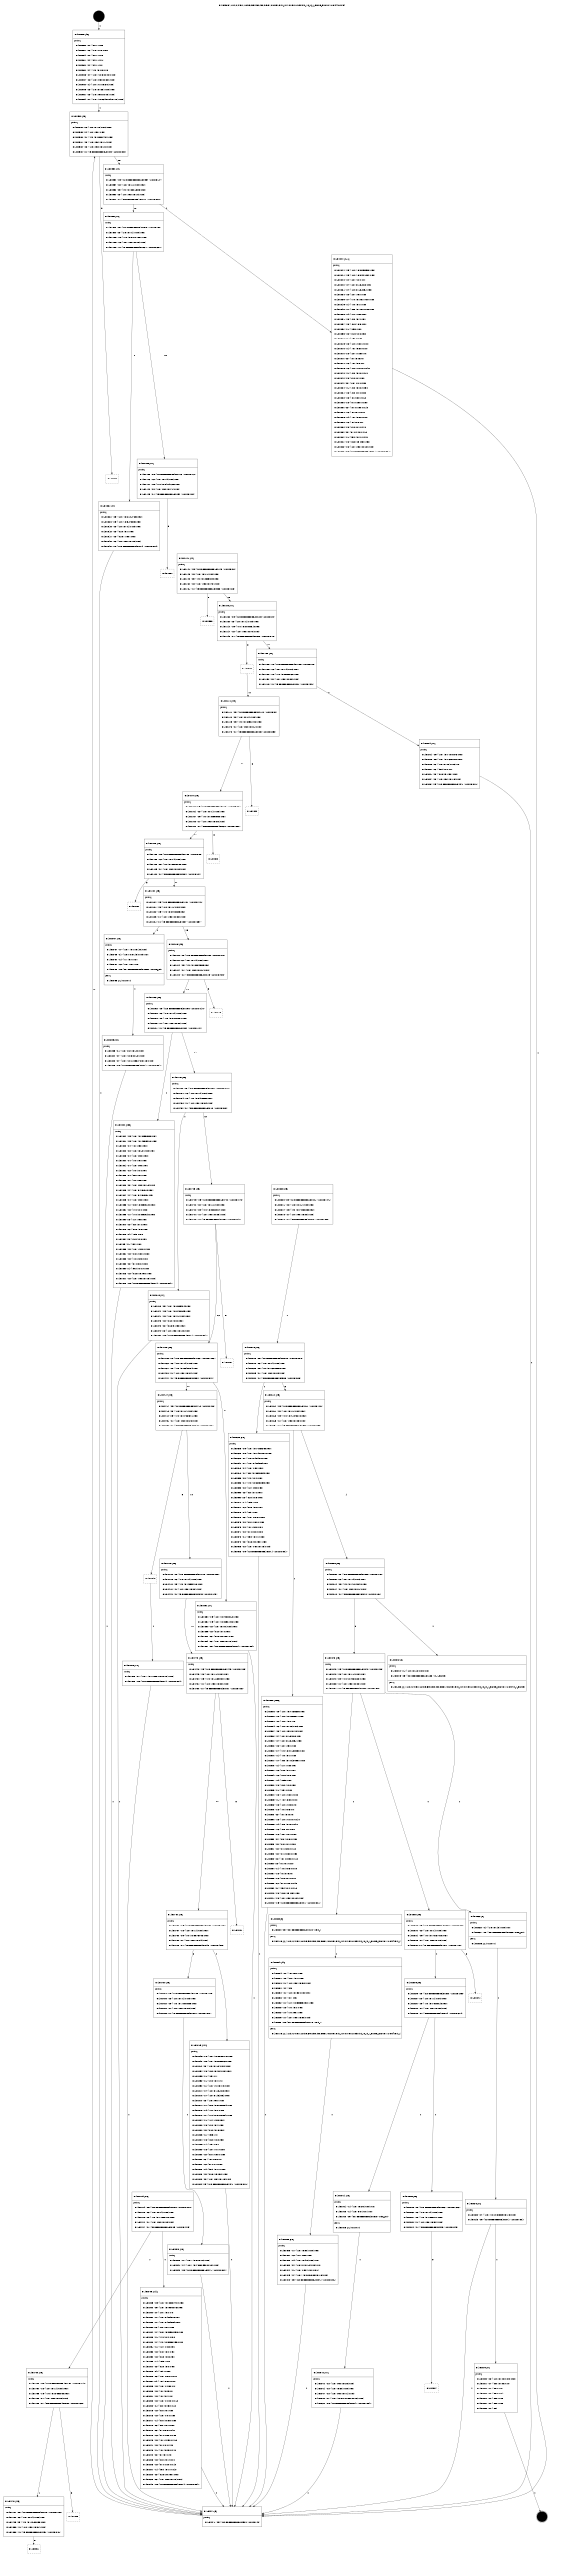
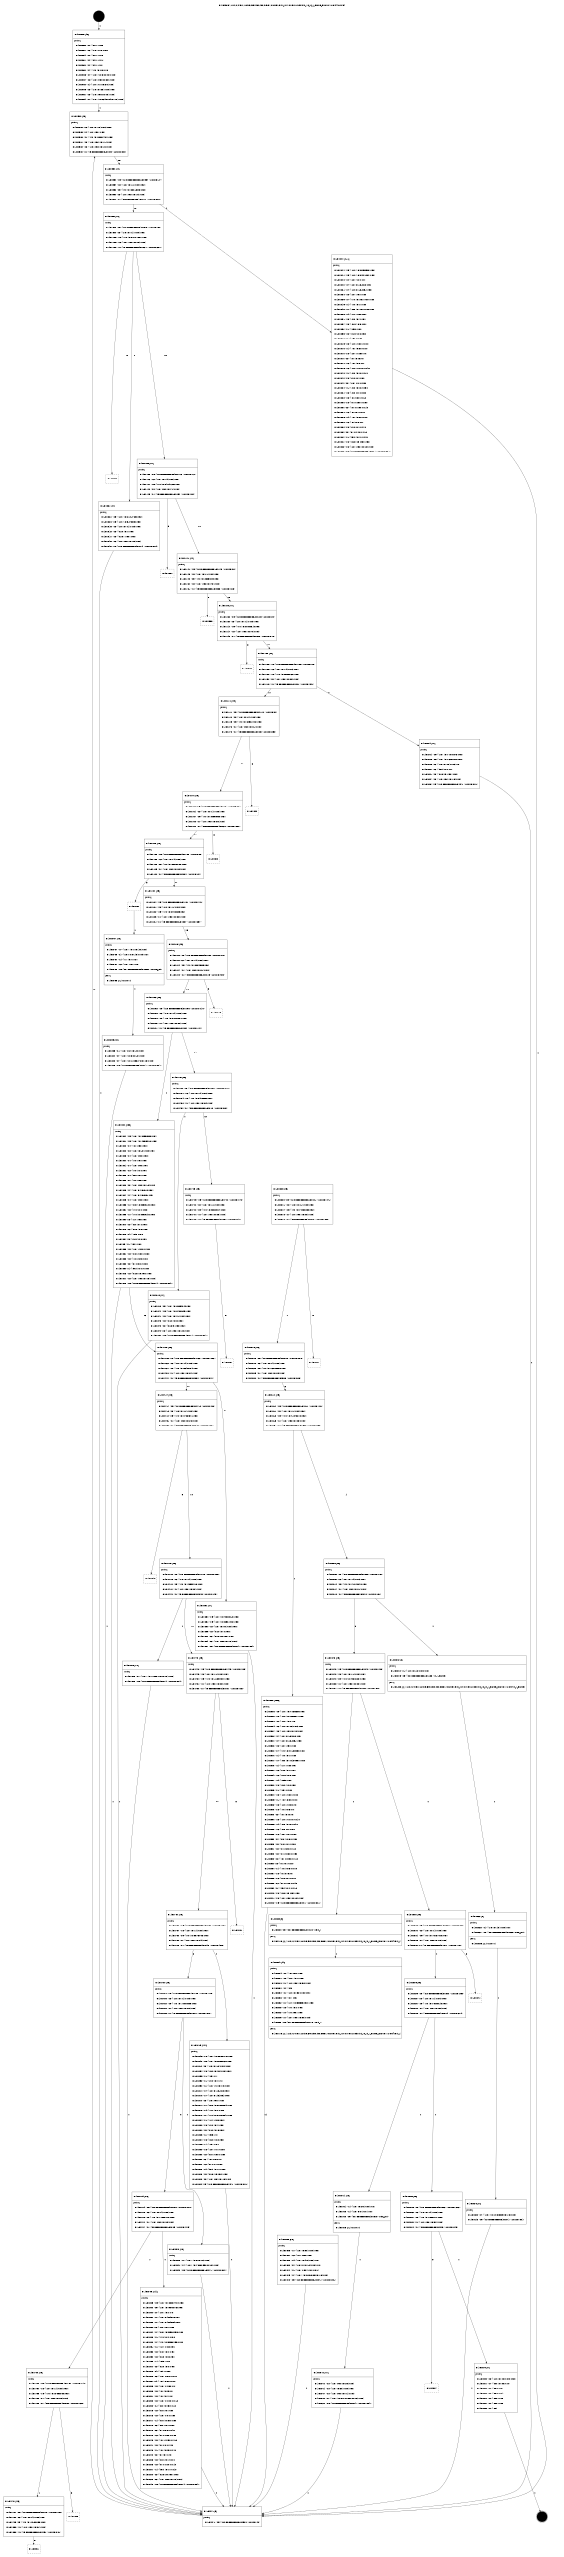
edge "0x4015cb [23]" -> "0x401f2f": now "0x4015f8 [22]" -> "0x401f2f"
edge "0x40160e [22]" -> "0x401624 [22]": added, label "18"
edge "0x401e0c" -> "0x401666 [25]": now "0x401650 [22]" -> "0x401666 [25]"
edge "0x4016b1 [25]" -> "0x401987 [23]": now "0x401c91" -> "0x401987 [23]"
edge "0x401715 [25]" -> "0x40172e [25]": now "0x401bb1 [109]" -> "0x40172e [25]"
node "0x401f6d": added
node "0x401e30 [88]": removed
edge "0x401c48" -> "0x401c1e [12]": now "0x401760 [25]" -> "0x401c1e [12]"
edge "0x401873 [25]" -> "0x401c33 [9]": now "0x401c2a [9]" -> "0x401c33 [9]"
edge "0x4017ab [25]" -> "0x4017c4 [25]": added, label "8"
edge "0x401e88 [150]" -> "0x401f74 [5]": label " 1" -> " 14"
edge "0x401ad4 [44]" -> "0x401b00 [33]": removed, label "1"
edge "0x401c3c [12]" -> "0x401f1e [17]": now "0x4018be [25]" -> "0x401f1e [17]"
